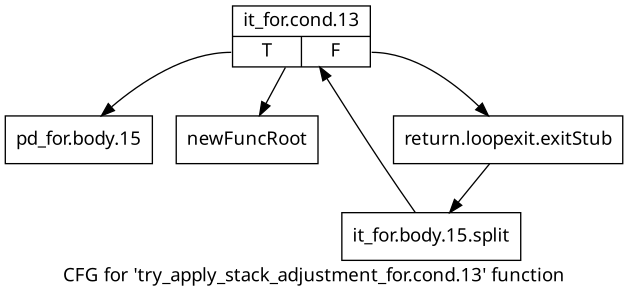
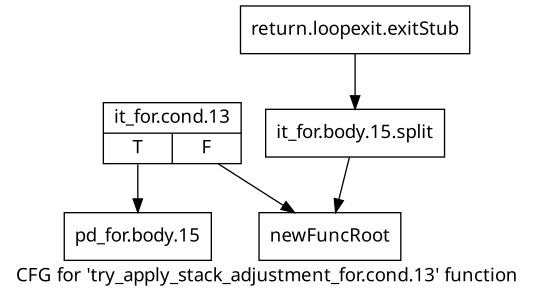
edge "it_for.cond.13" -> "return.loopexit.exitStub": removed
edge "it_for.body.15.split" -> "it_for.cond.13": now "it_for.body.15.split" -> "newFuncRoot"
